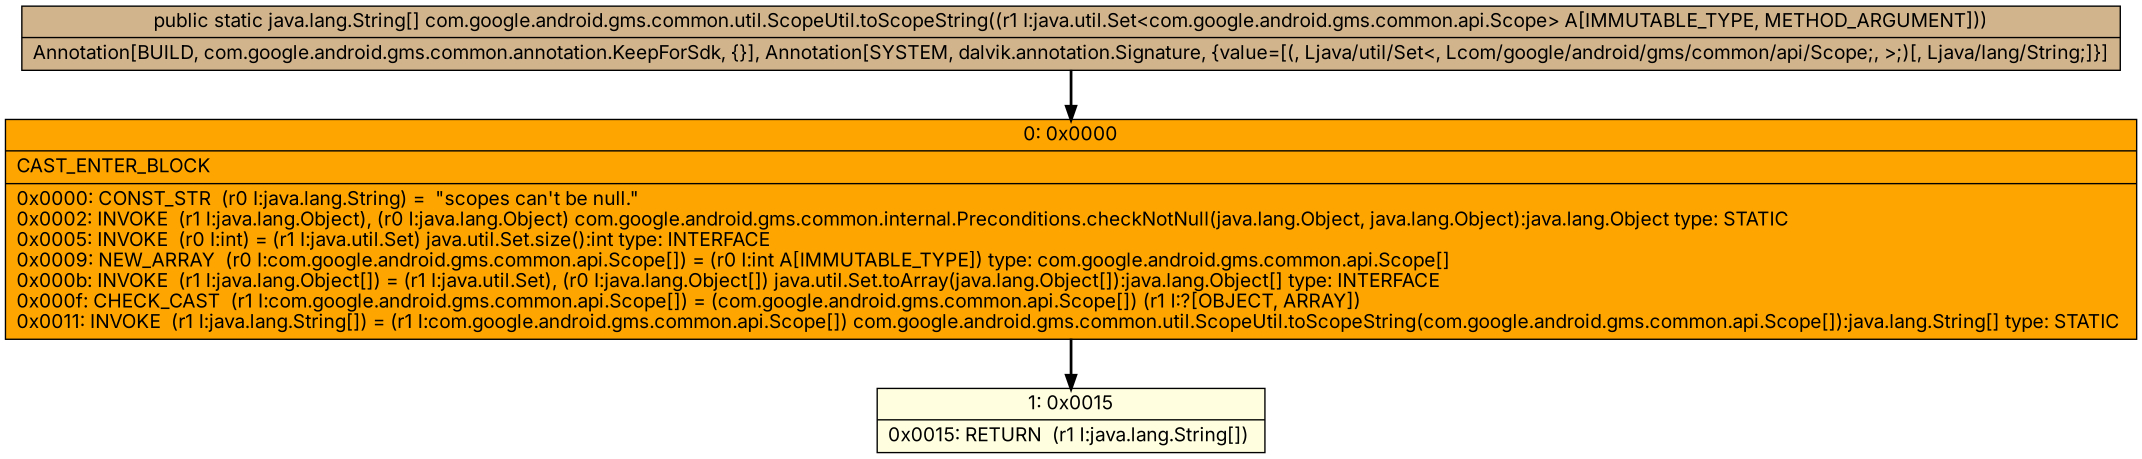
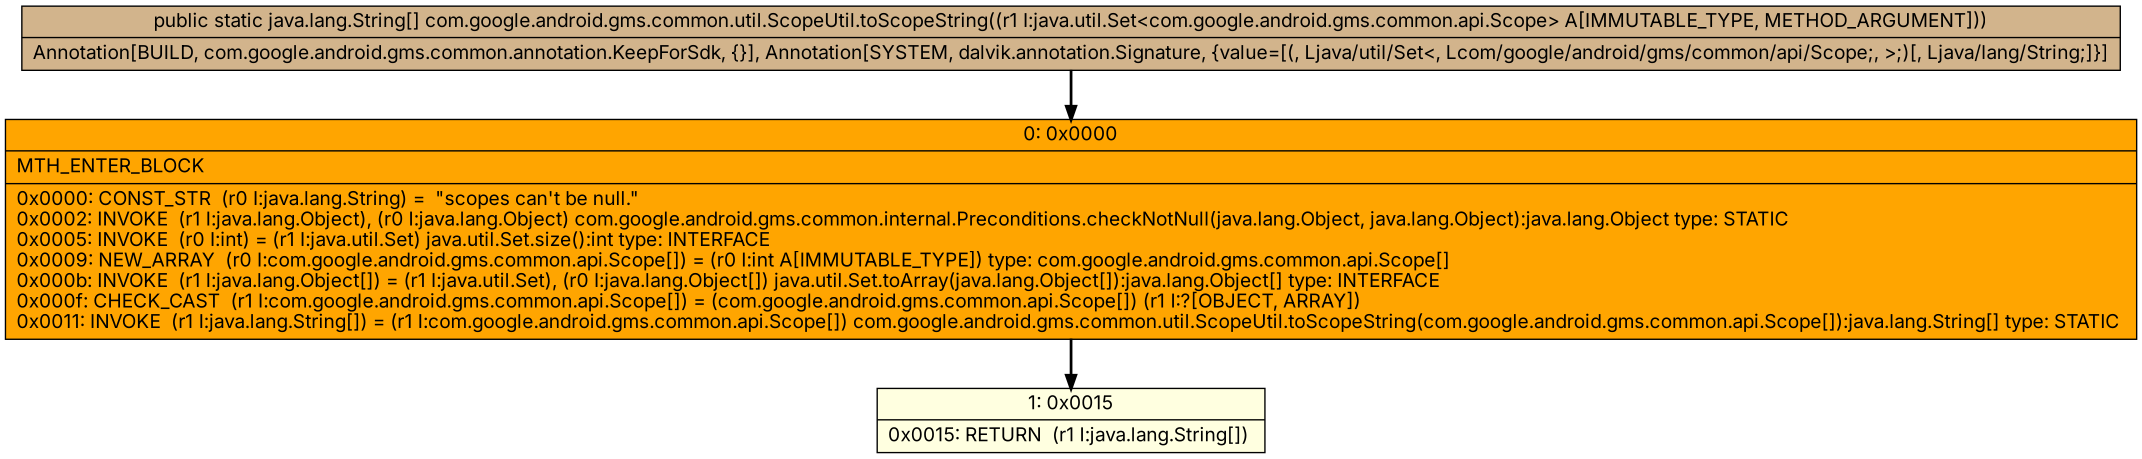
node "0: 0x0000": text "CAST_ENTER_BLOCK" -> "MTH_ENTER_BLOCK"
